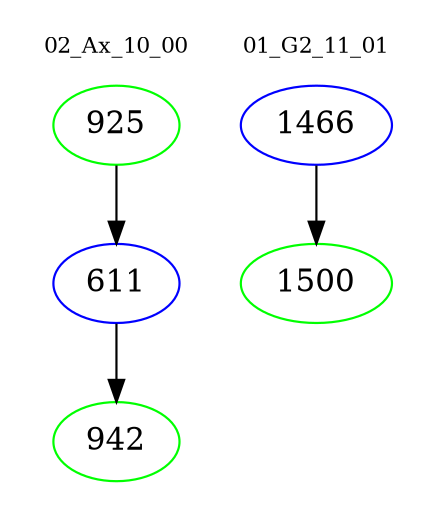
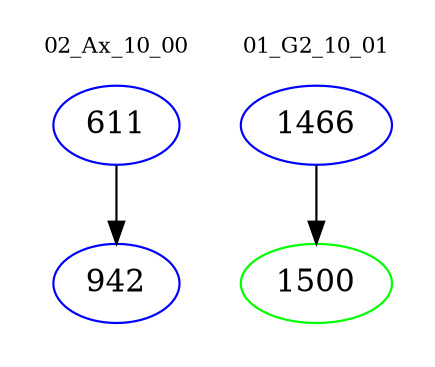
cluster "01_G2_11_01": label "01_G2_11_01" -> "01_G2_10_01"
node "925": removed
node "942": color green -> blue
